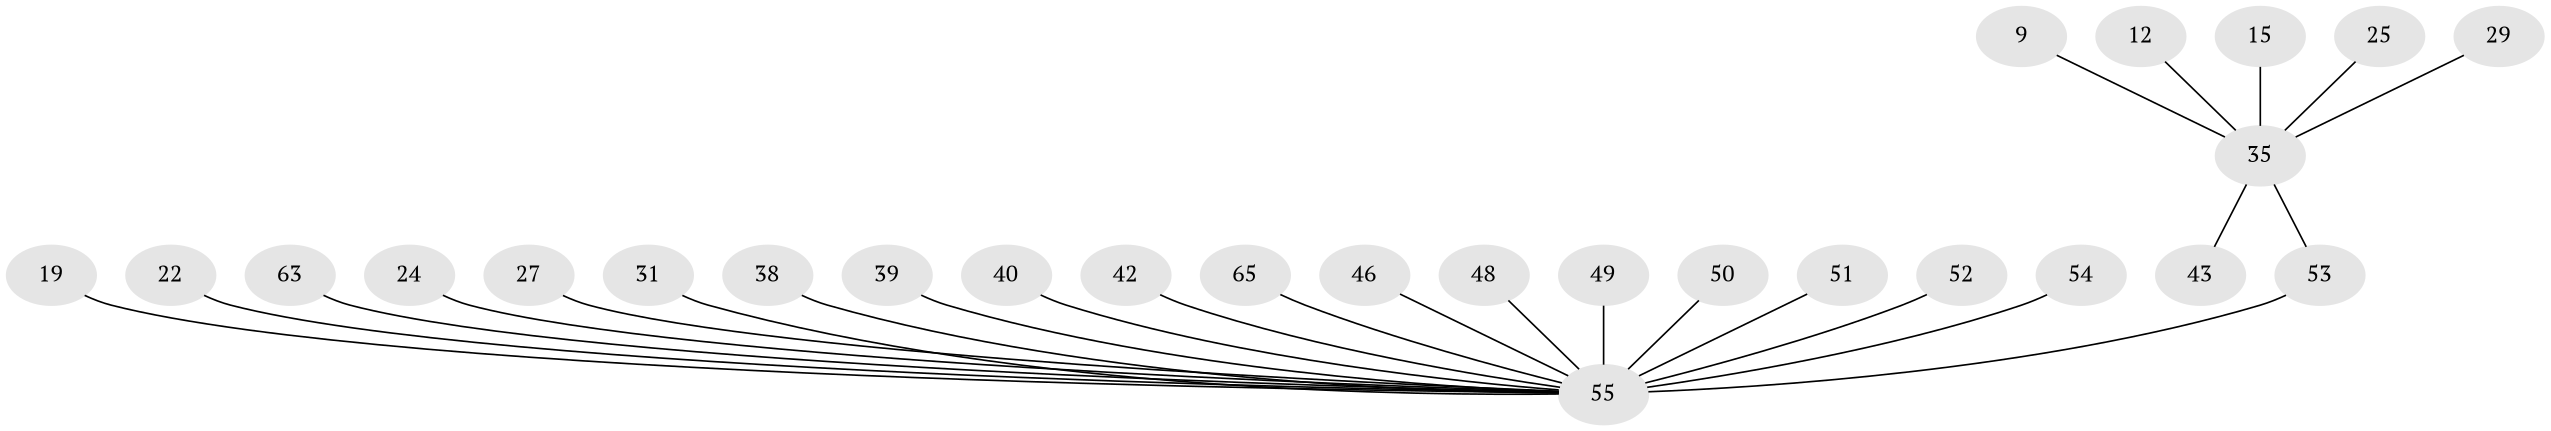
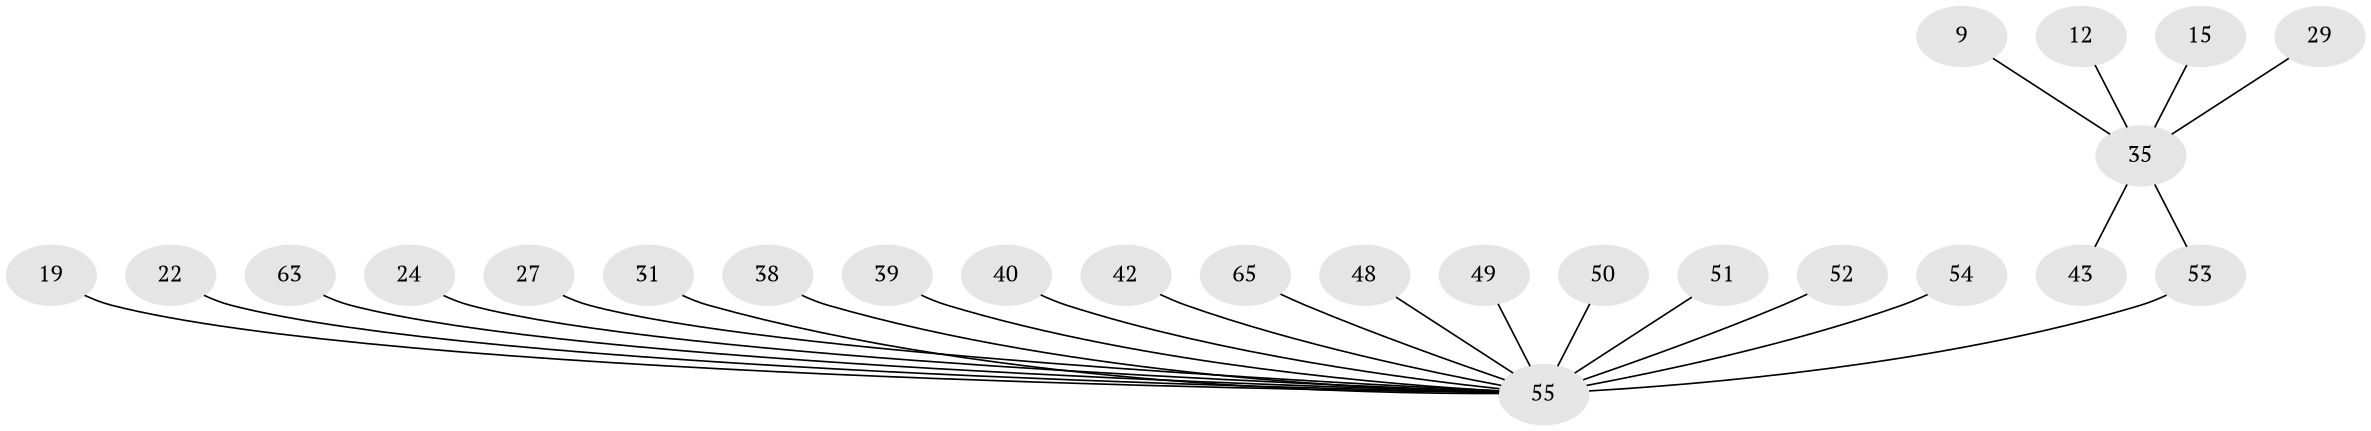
node "25": removed
node "46": removed
